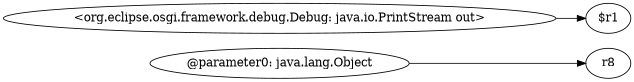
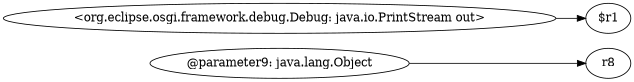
node "@parameter0: java.lang.Object": label "@parameter0: java.lang.Object" -> "@parameter9: java.lang.Object"
